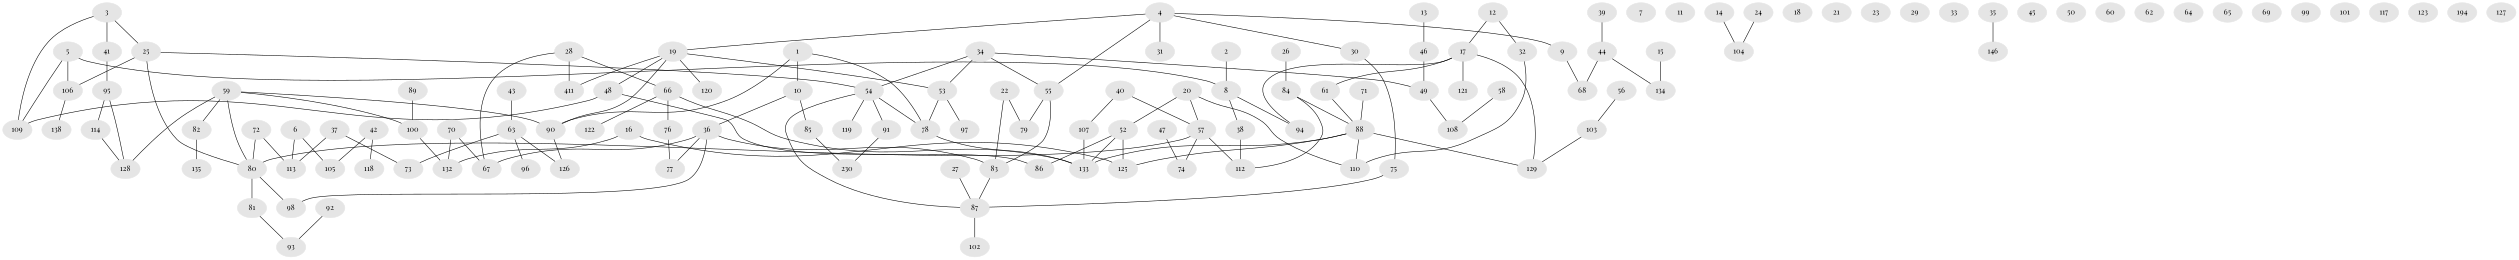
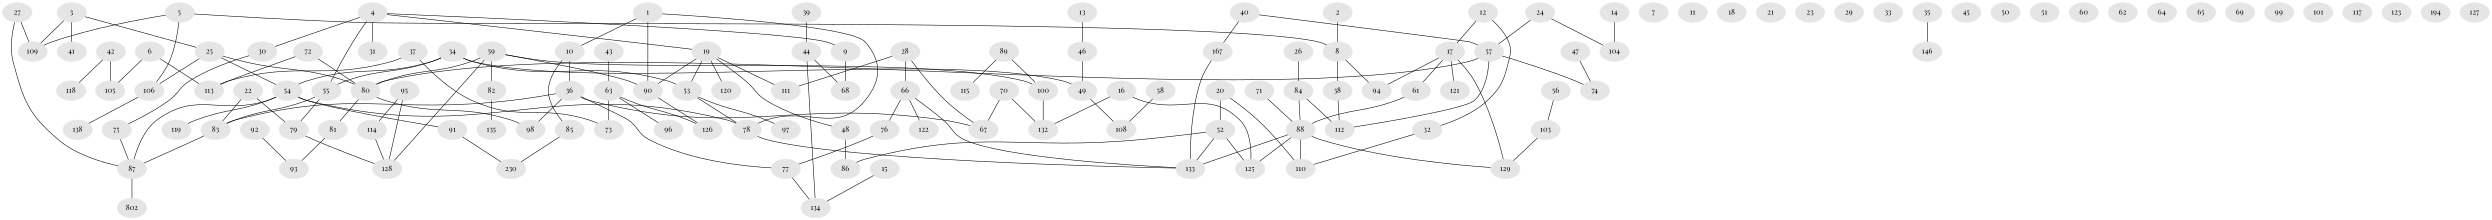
node "51": added
edge "41" -- "95": removed
node "411": label "411" -> "111"
node "115": added
edge "48" -- "109": now "27" -- "109"
edge "20" -- "57": now "24" -- "57"
node "107": label "107" -> "167"
edge "79" -- "128": added
edge "77" -- "134": added
node "102": label "102" -> "802"
